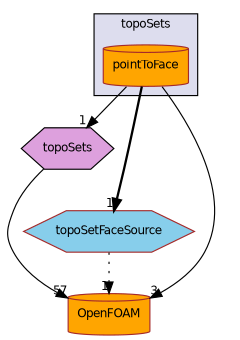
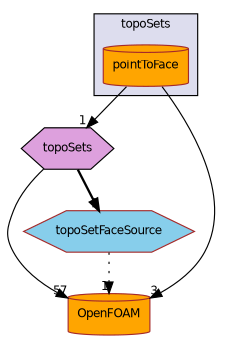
edge "pointToFace" -> "topoSetFaceSource": now "topoSets" -> "topoSetFaceSource"
